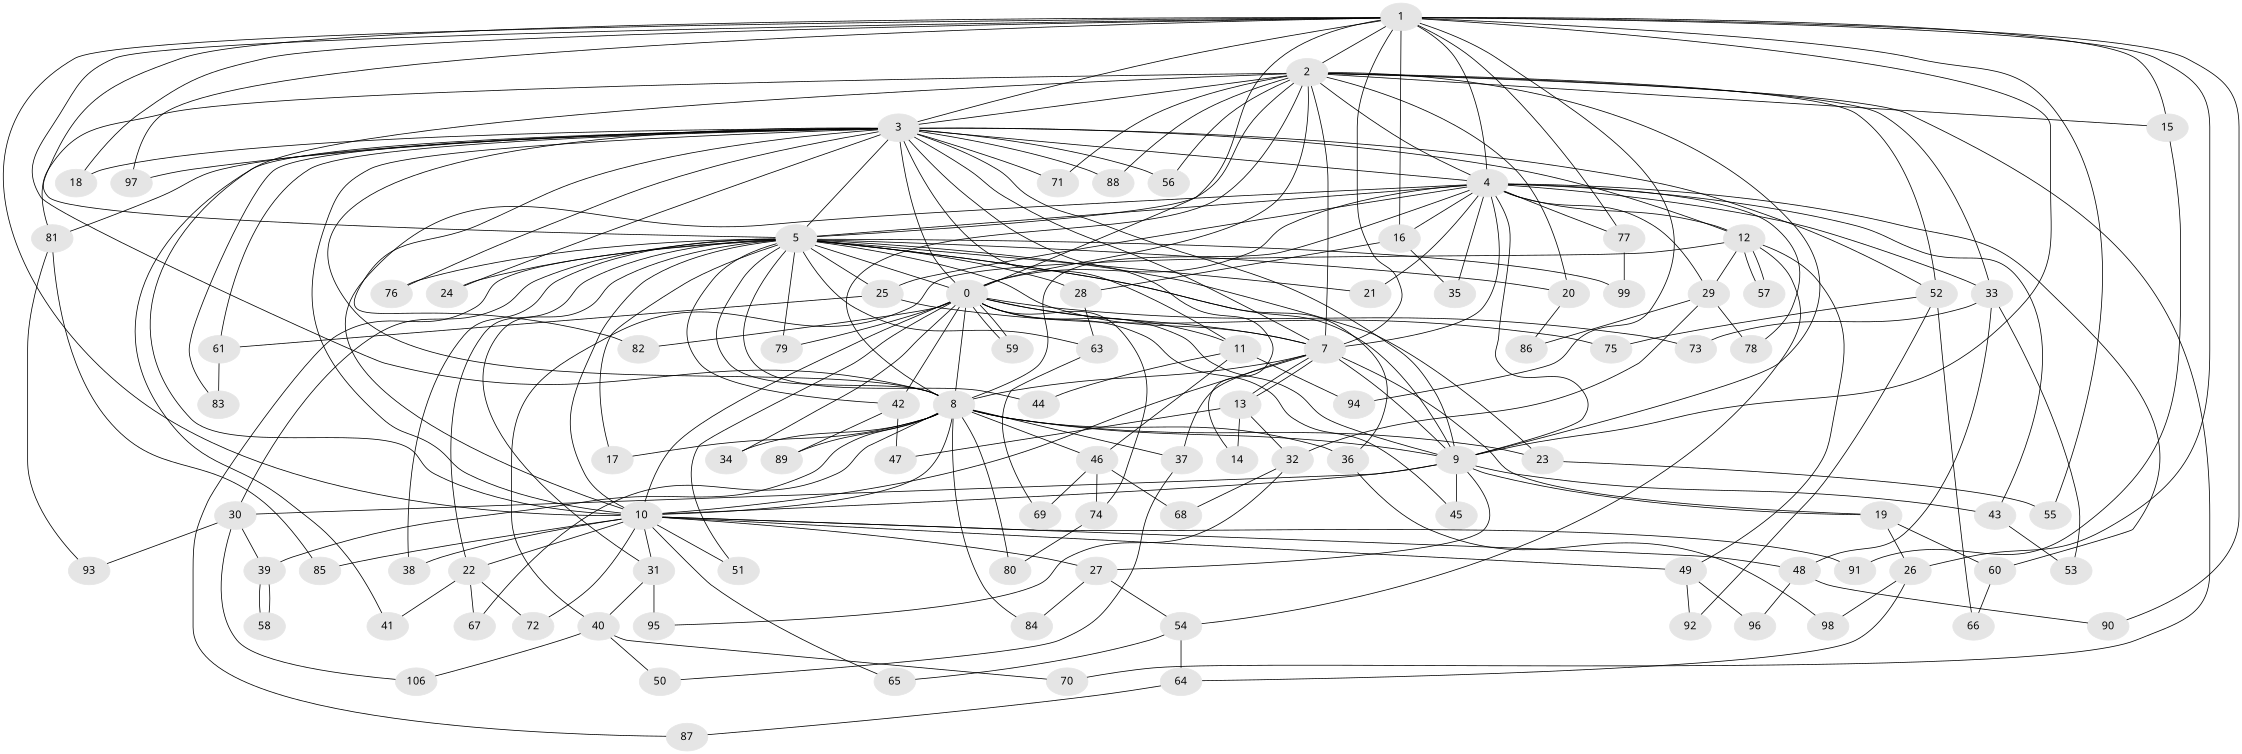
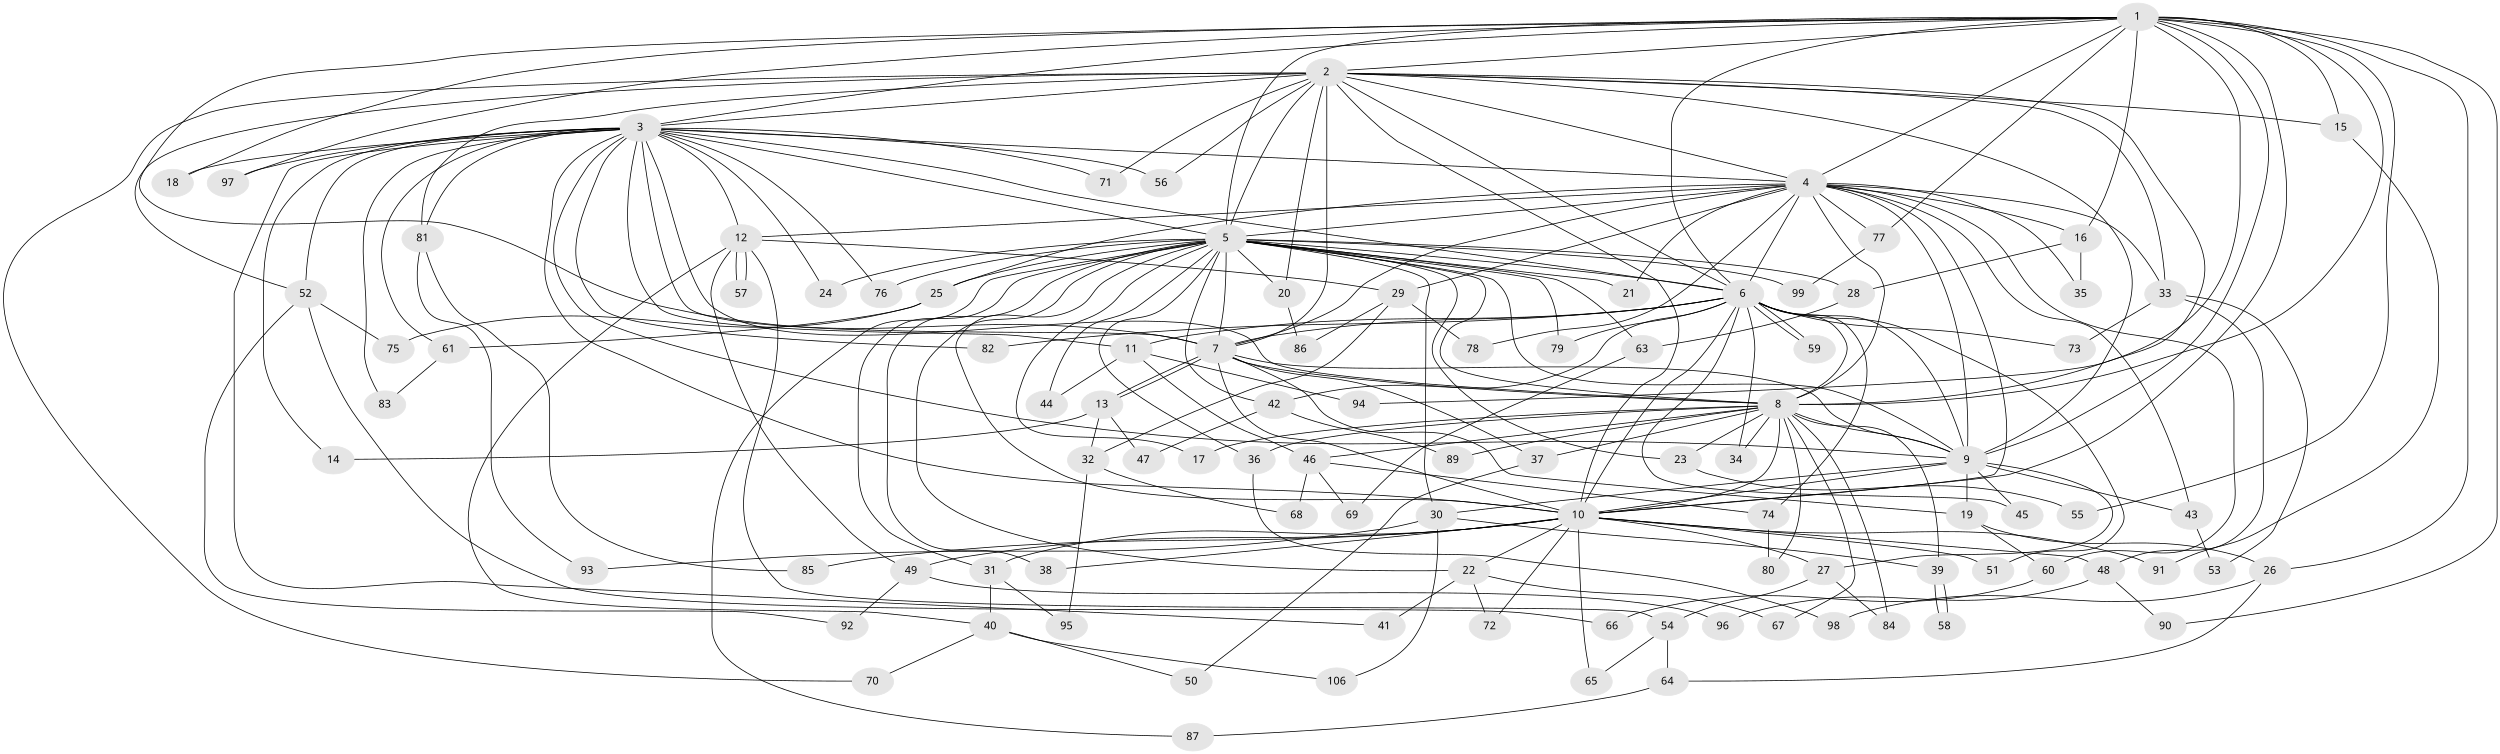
node "88": removed
node "0": label "0" -> "6"
